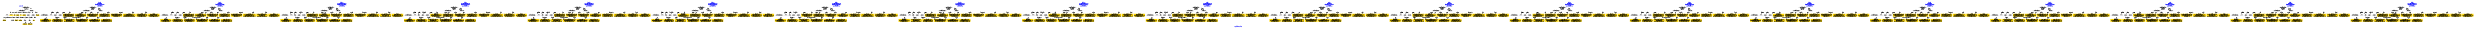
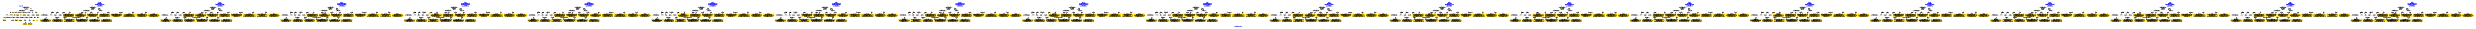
node "url": added
